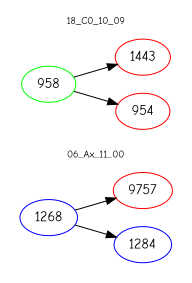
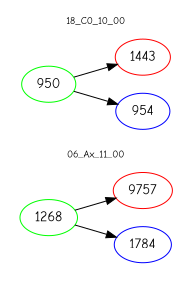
cluster "18_C0_10_09": label "18_C0_10_09" -> "18_C0_10_00"
node "958": label "958" -> "950"
node "954": color red -> blue
node "1268": color blue -> green
node "1284": label "1284" -> "1784"
